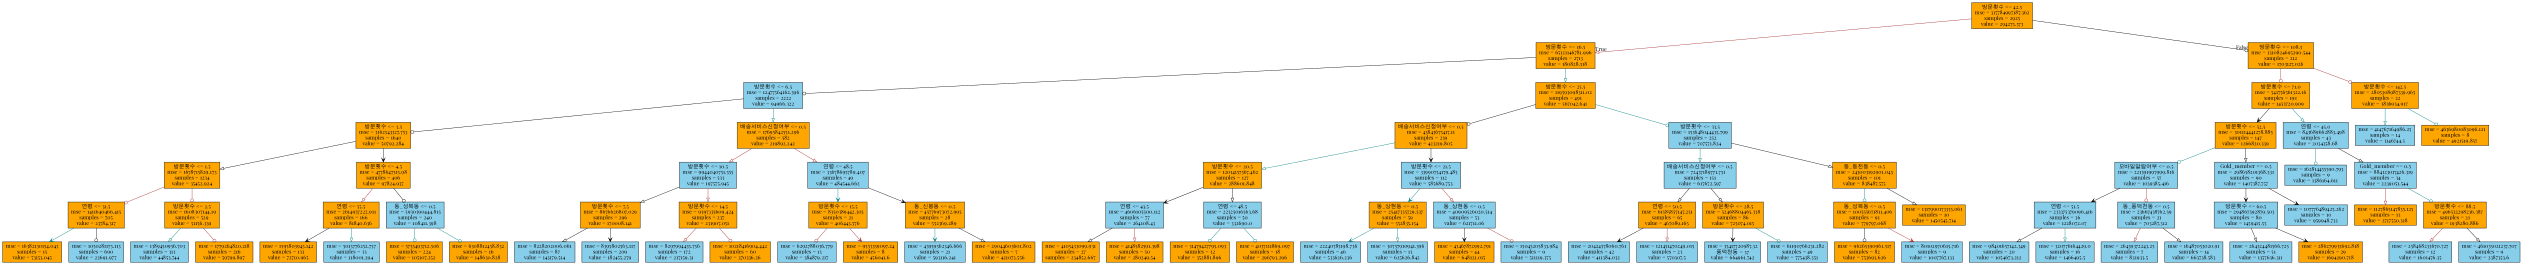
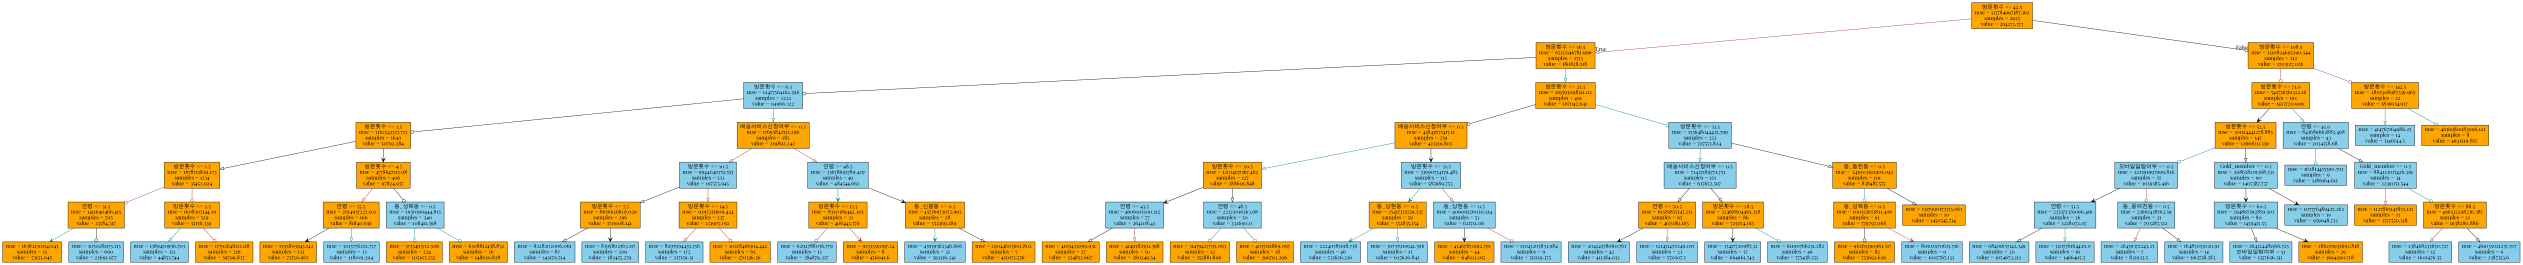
node "mse = 1779264820.218 samples = 216 value = 59799.897": label "mse = 1779264820.218 samples = 216 value = 59799.897" -> "mse = 1779264820.218 samples = 216 value = 59799.837"
node "mse = 10218416904.442 samples = 60 value = 270336.26": label "mse = 10218416904.442 samples = 60 value = 270336.26" -> "mse = 10218416904.442 samples = 65 value = 270336.26"
node "mse = 4105433099.931 samples = 27 samples = 234852.667": label "mse = 4105433099.931 samples = 27 samples = 234852.667" -> "mse = 4105433099.931 samples = 27 value = 234852.667"
node "mse = 4148582591.398 samples = 50 value = 280249.54": label "mse = 4148582591.398 samples = 50 value = 280249.54" -> "mse = 4149582591.398 samples = 50 value = 280249.54"
node "mse = 35417720987.32 풍덕천동 = 37 value = 664961.742": label "mse = 35417720987.32 풍덕천동 = 37 value = 664961.742" -> "mse = 35417720987.32 samples = 37 value = 664961.742"
node "mse = 264324481566.725 samples = 51 value = 1357636.311": label "mse = 264324481566.725 samples = 51 value = 1357636.311" -> "mse = 264324481566.725 모바일알람여부 = 51 value = 1357636.311"
